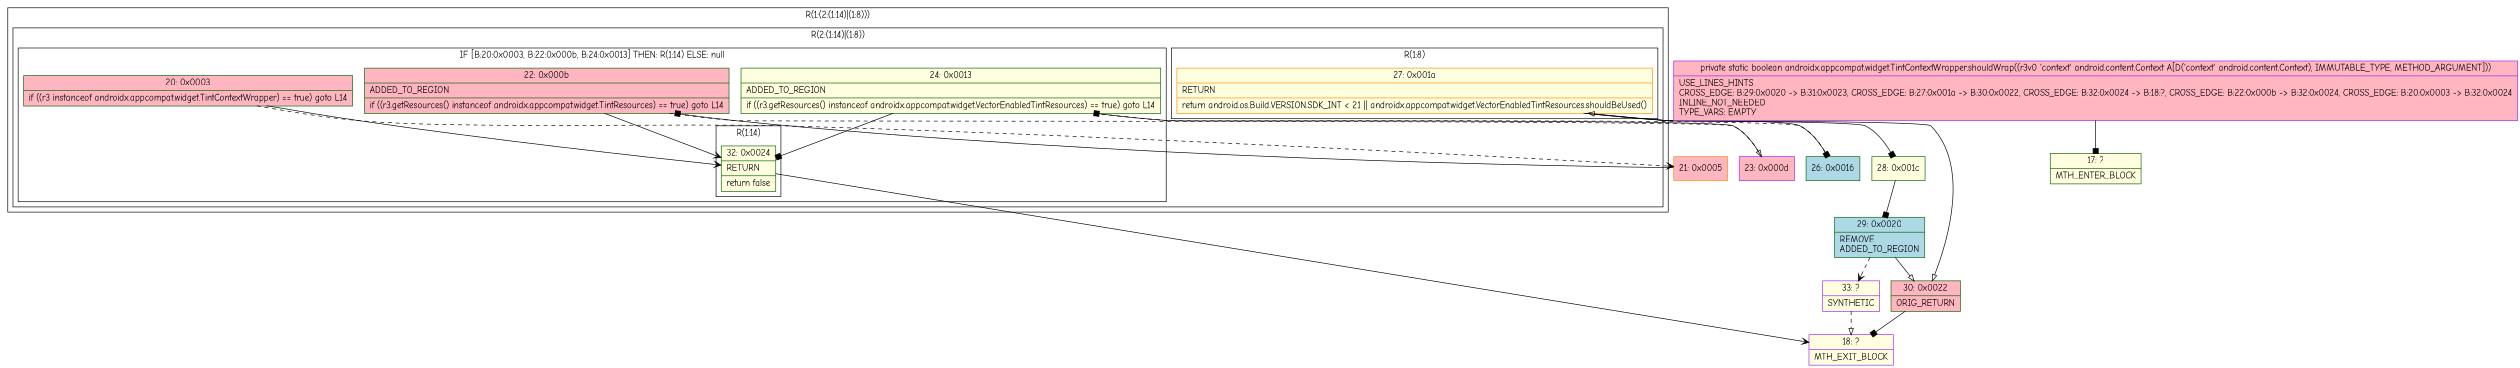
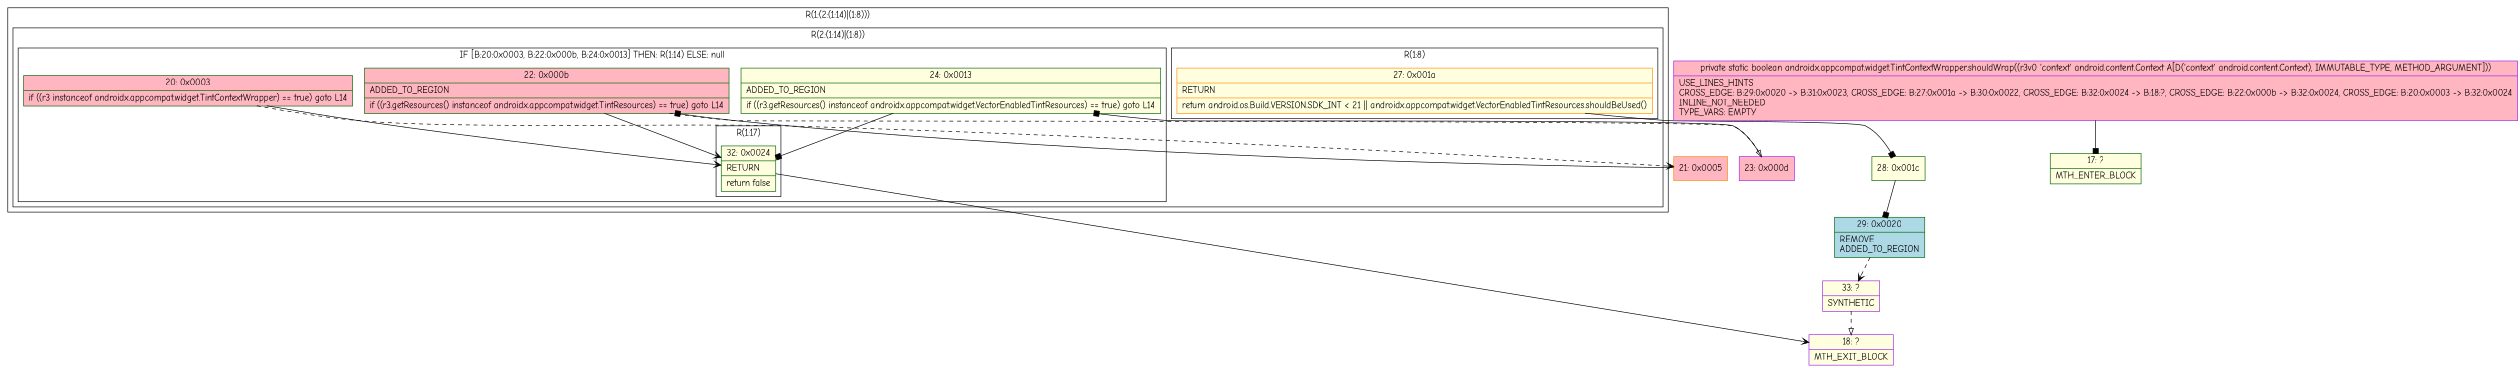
cluster "R(1:14)": label "R(1:14)" -> "R(1:17)"
node "26: 0x0016": removed
node "30: 0x0022": removed
